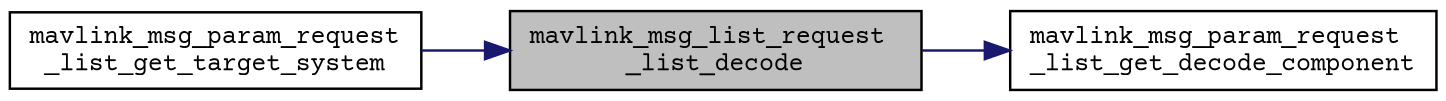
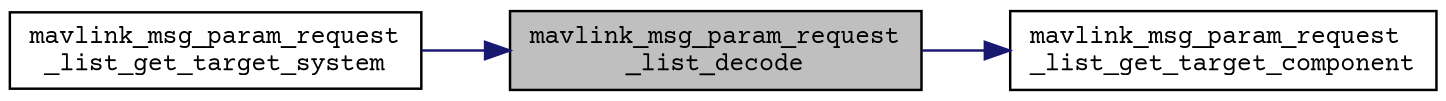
node "mavlink_msg_list_request _list_decode": label "mavlink_msg_list_request _list_decode" -> "mavlink_msg_param_request _list_decode"
node "mavlink_msg_param_request _list_get_decode_component": label "mavlink_msg_param_request _list_get_decode_component" -> "mavlink_msg_param_request _list_get_target_component"
